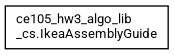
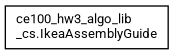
node "ce105_hw3_algo_lib _cs.IkeaAssemblyGuide": label "ce105_hw3_algo_lib _cs.IkeaAssemblyGuide" -> "ce100_hw3_algo_lib _cs.IkeaAssemblyGuide"
